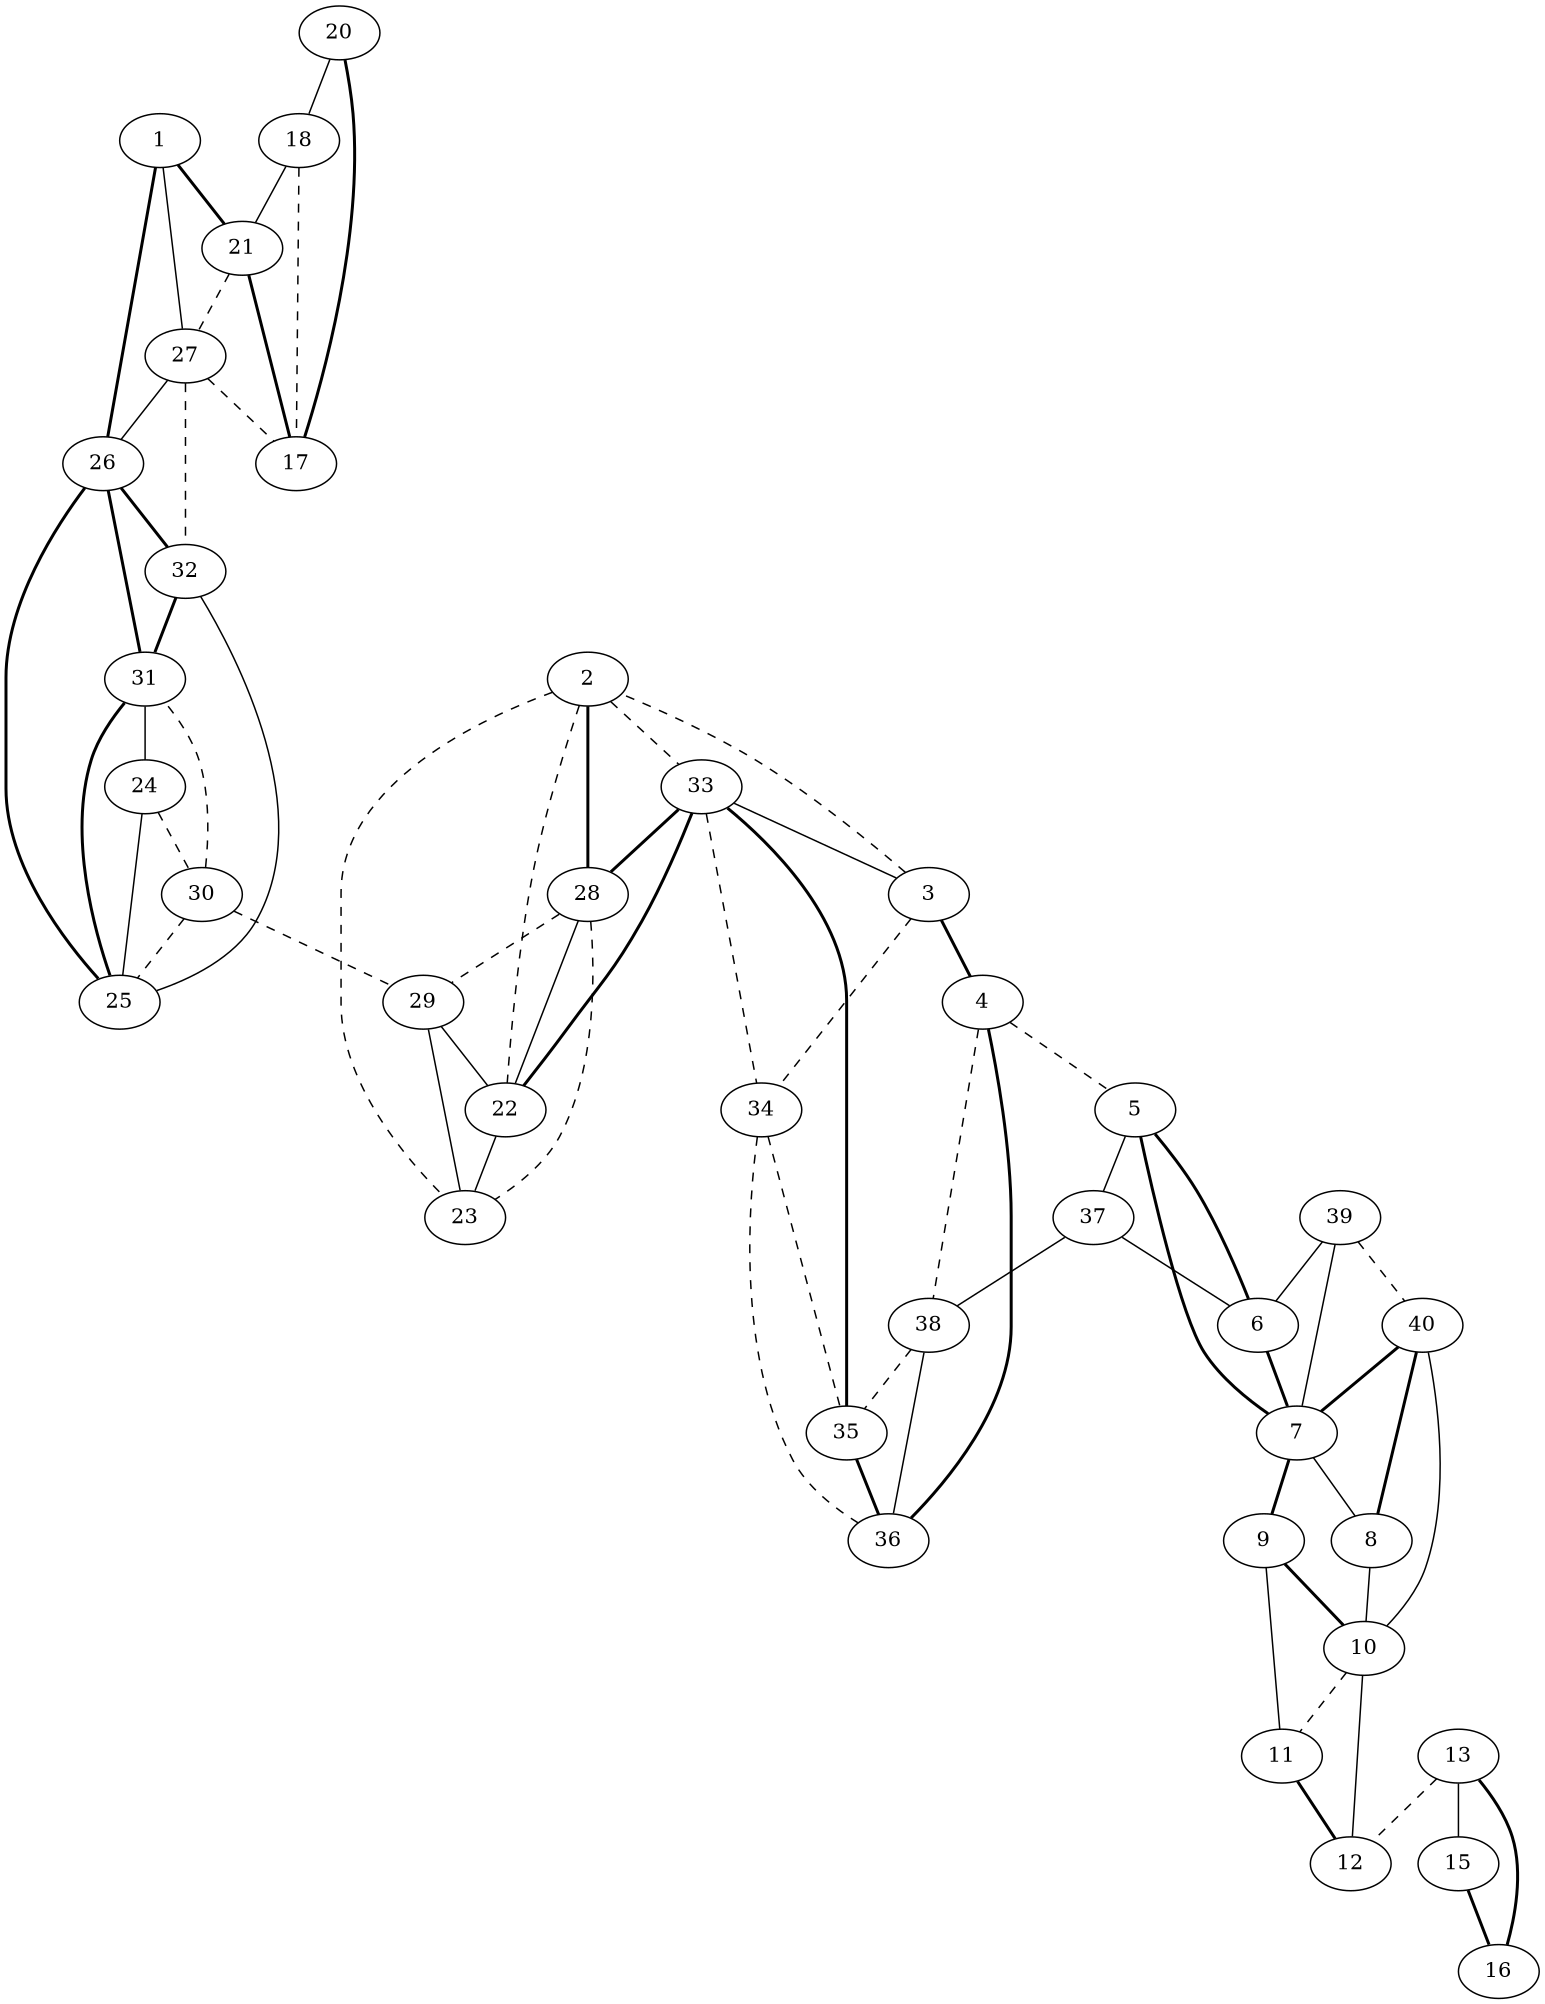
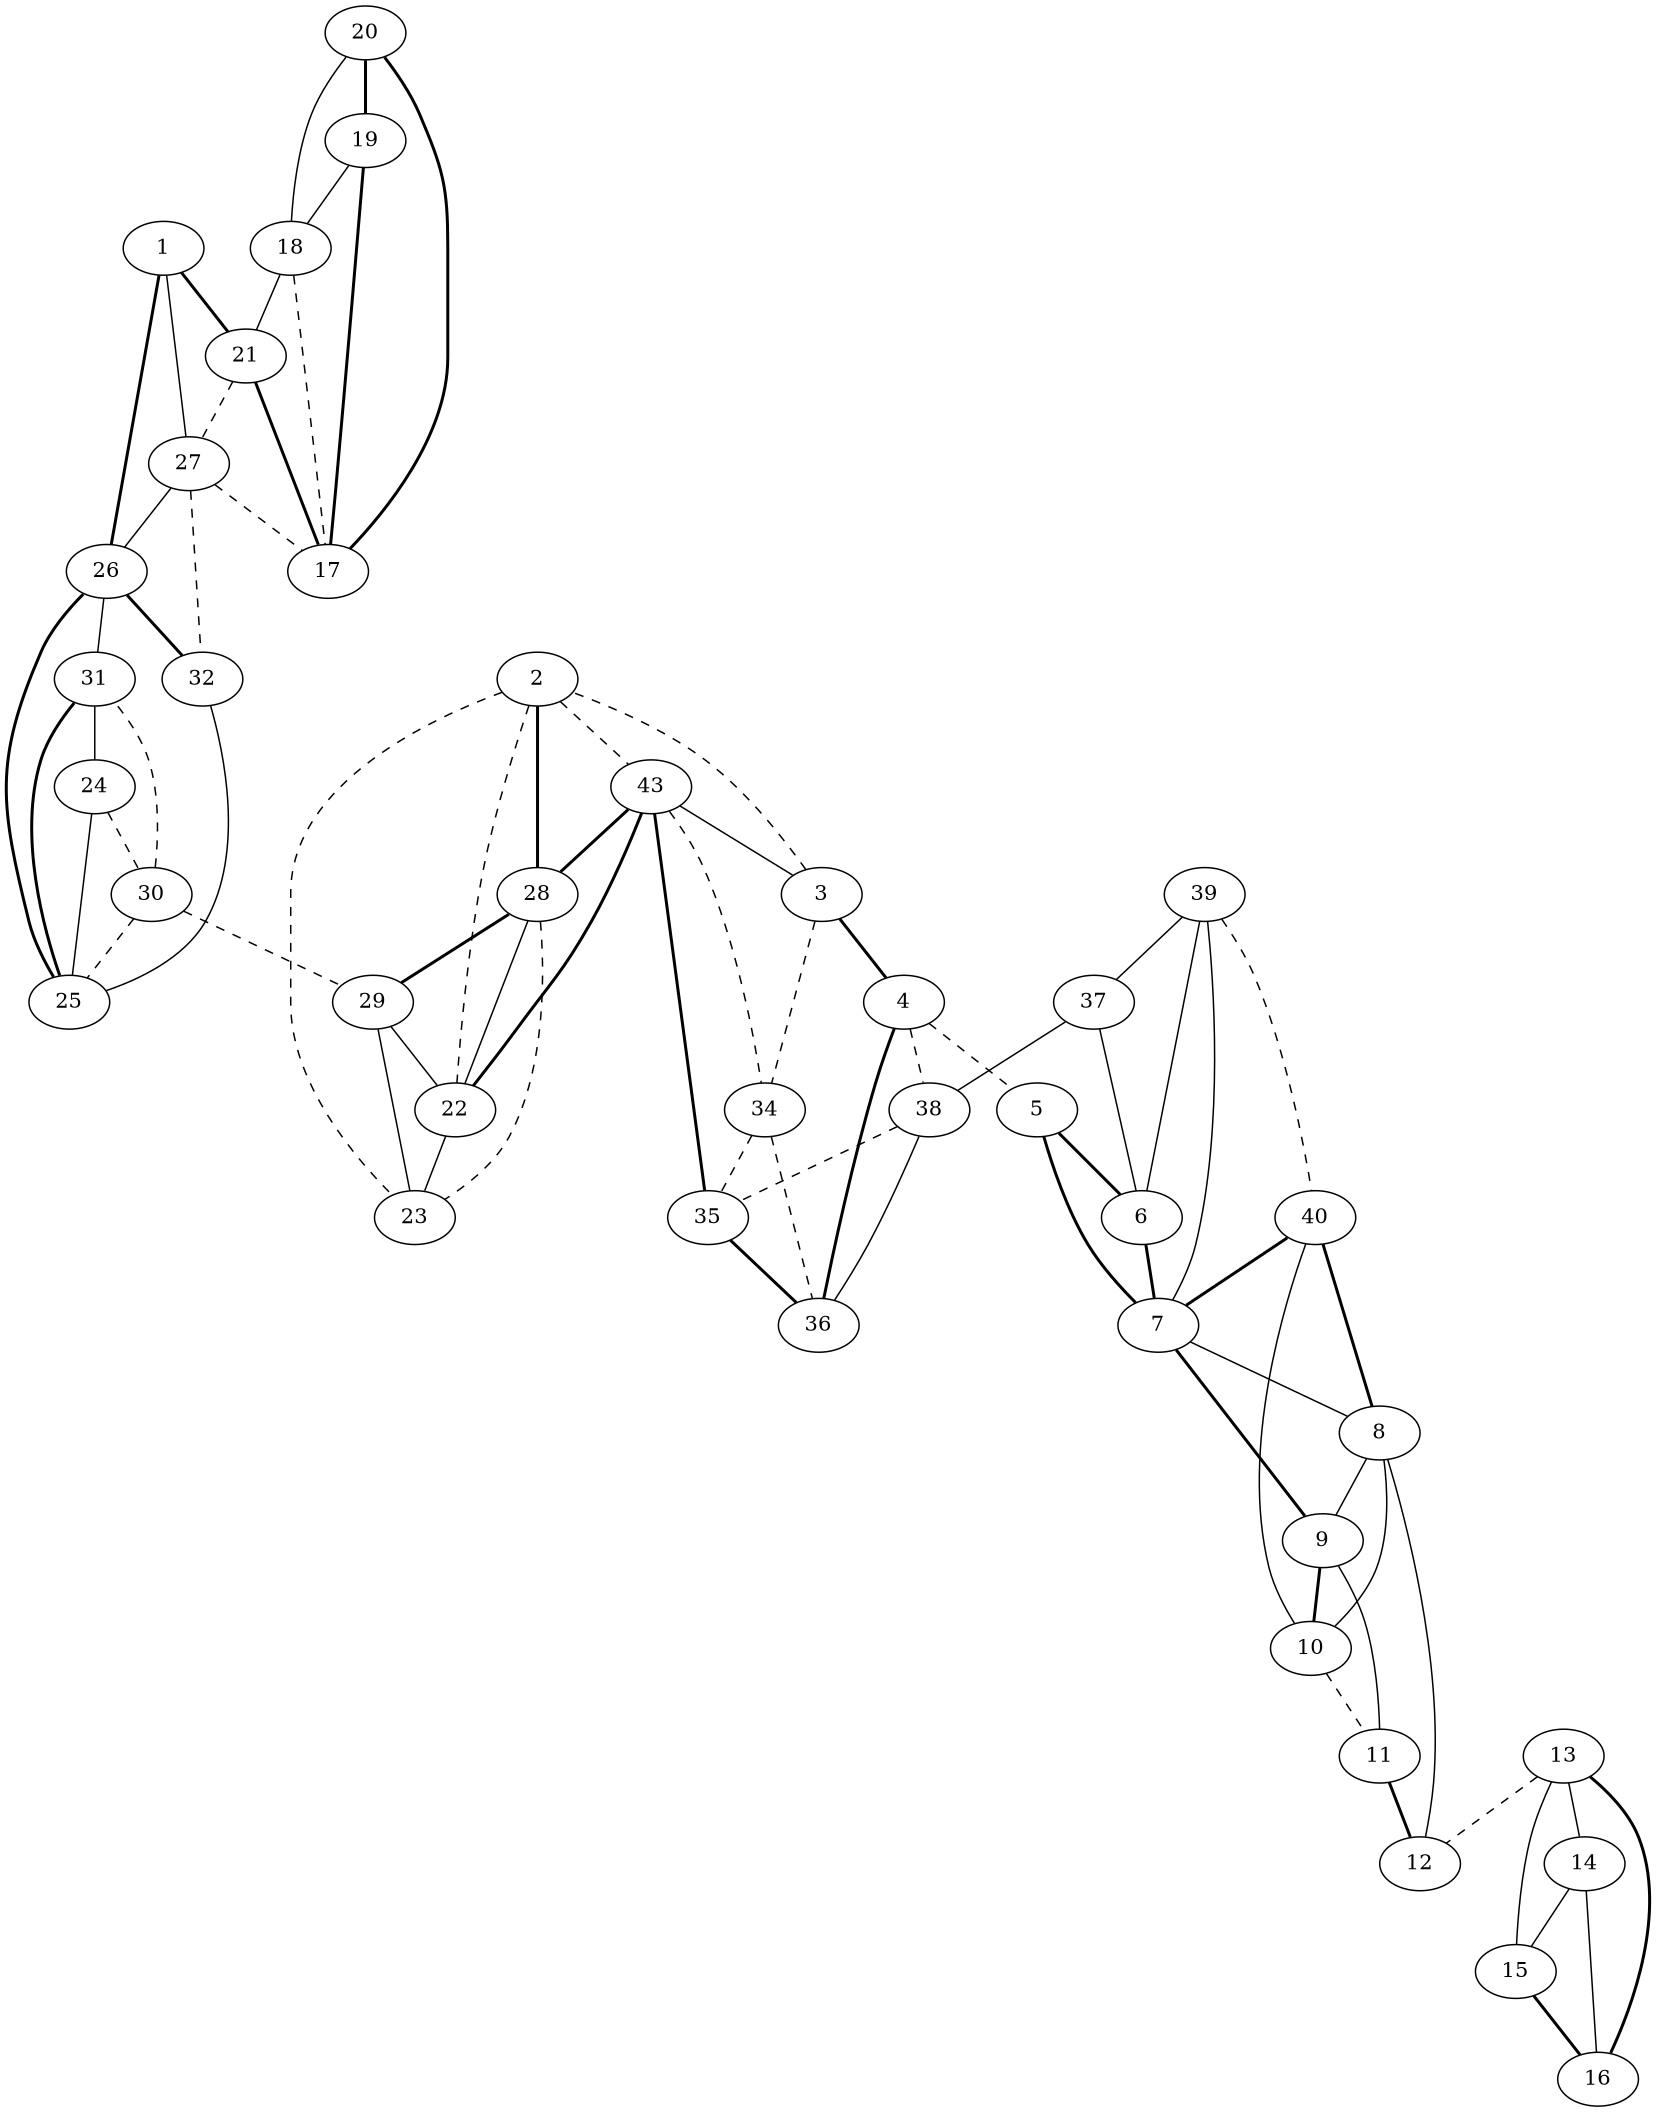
node "19": added
edge "26" -- "31": style bold -> solid
edge "32" -- "31": removed
node "33": label "33" -> "43"
edge "28" -- "29": style dashed -> bold
edge "5" -- "37": now "39" -- "37"
edge "8" -- "9": added
edge "10" -- "12": now "8" -- "12"
node "14": added
